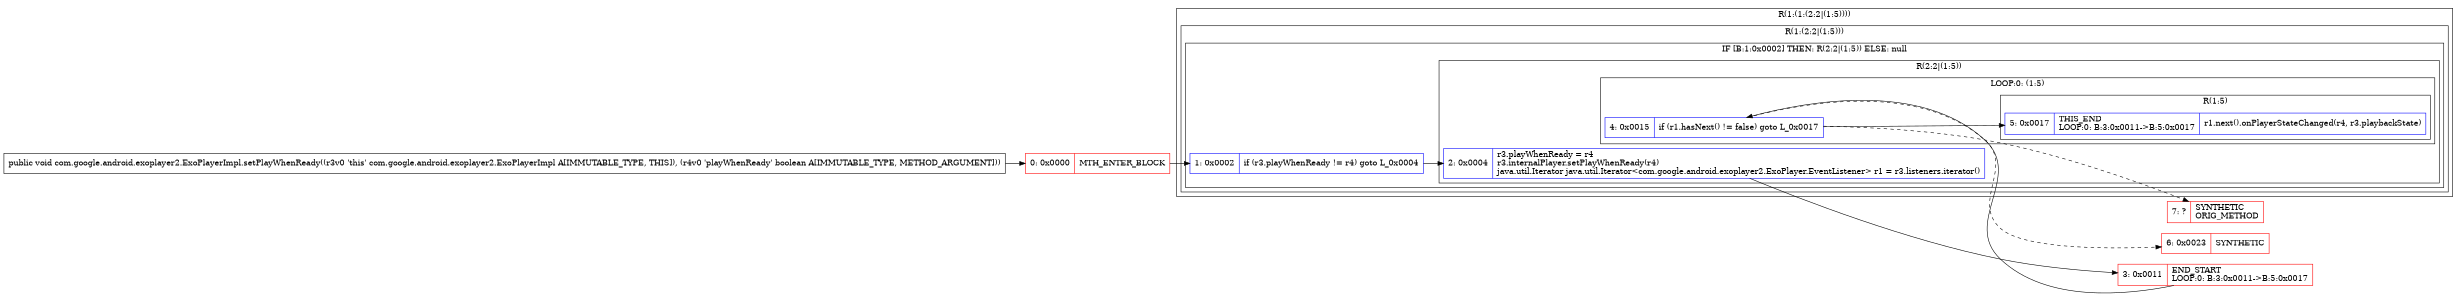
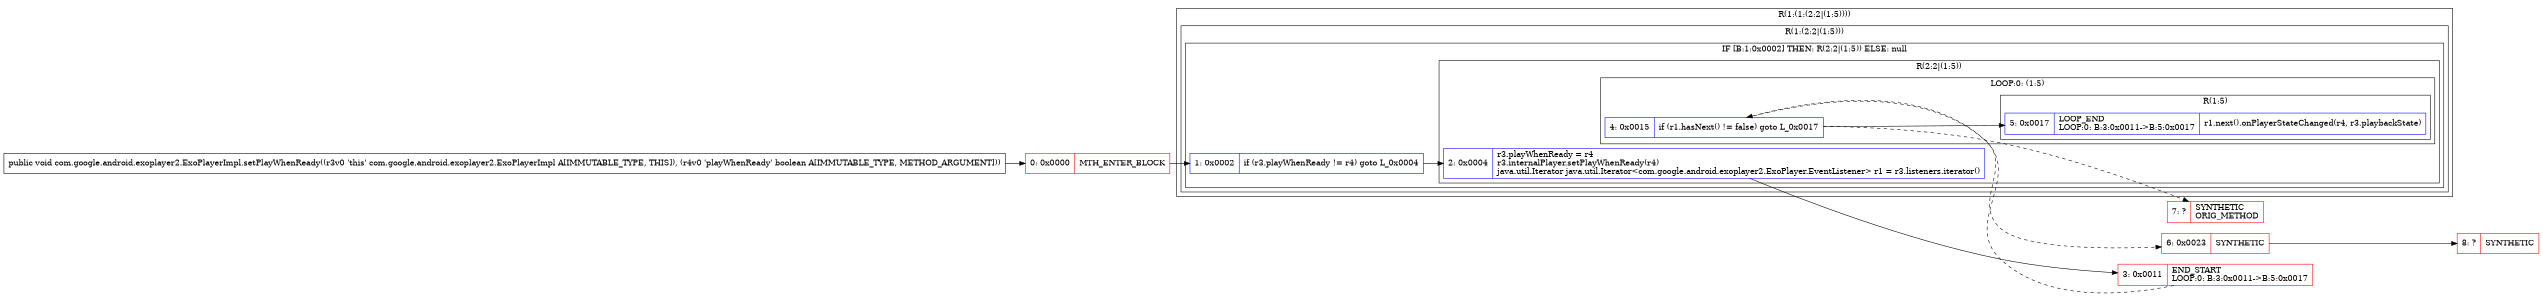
node "5: 0x0017": text "THIS_END" -> "LOOP_END"
edge "3: 0x0011" -> "4: 0x0015": style solid -> dashed
node "8: ?": added
